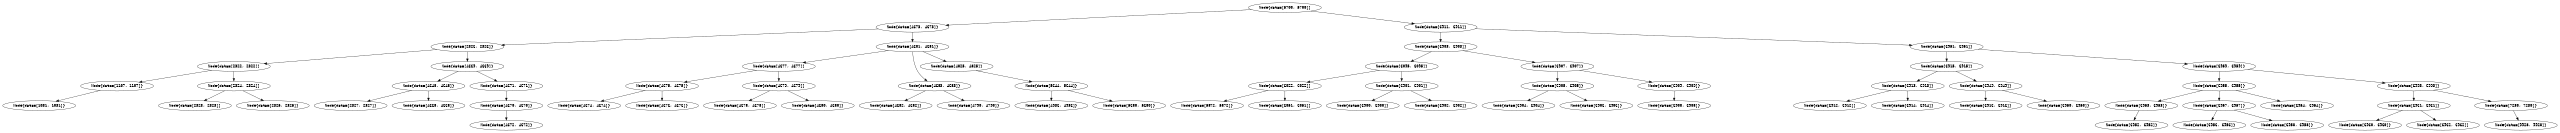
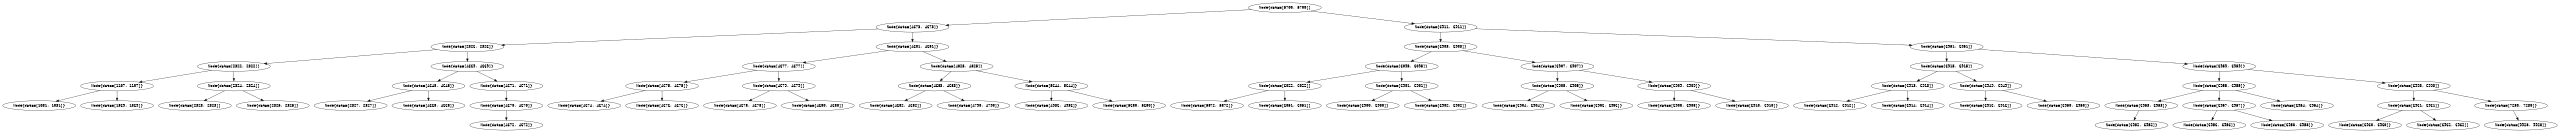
edge "Node{data=[4681, 4681]}" -> "Node{data=[4683, 4683]}": now "Node{data=[4825, 4825]}" -> "Node{data=[4683, 4683]}"
node "Node{data=[1369, 1369]}": added
node "Node{data=[6910, 6910]}": added
